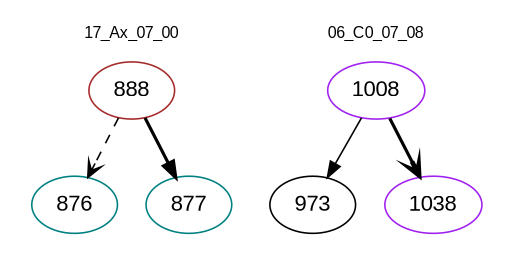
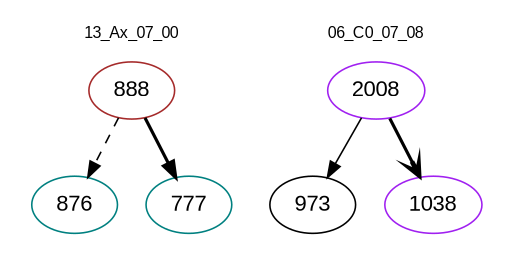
cluster "17_Ax_07_00": label "17_Ax_07_00" -> "13_Ax_07_00"
node "1008": label "1008" -> "2008"
edge "888" -> "876": arrowhead vee -> normal
node "877": label "877" -> "777"
